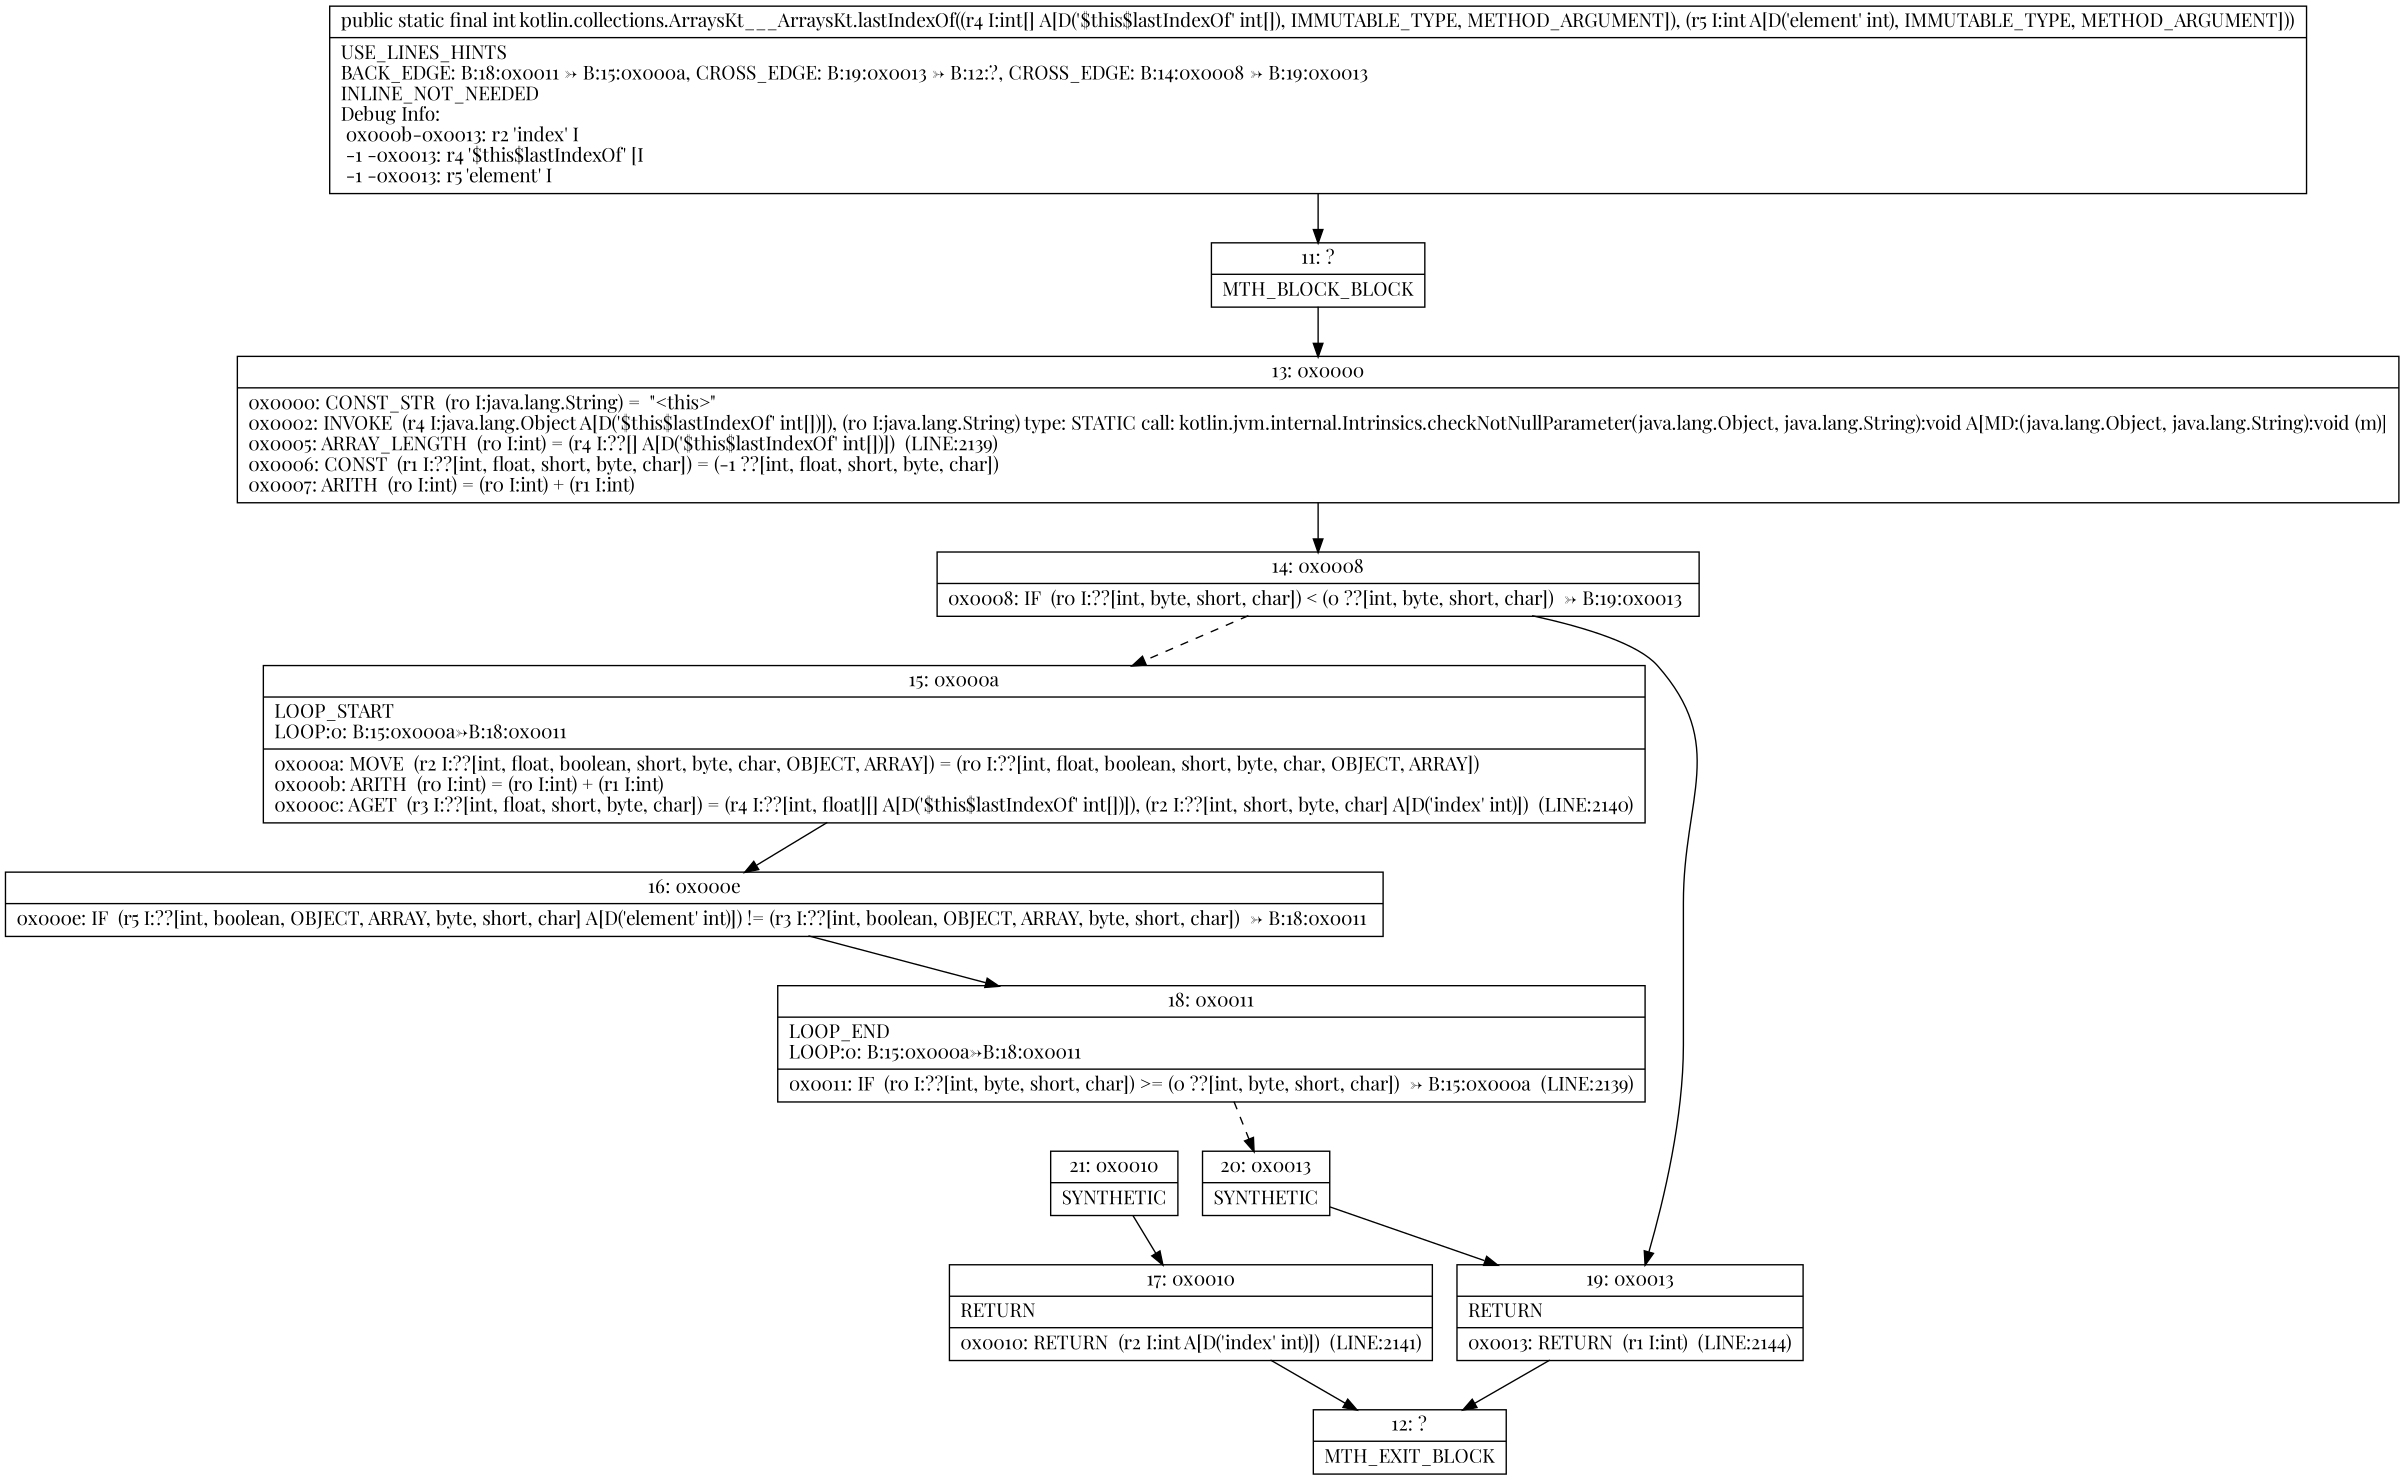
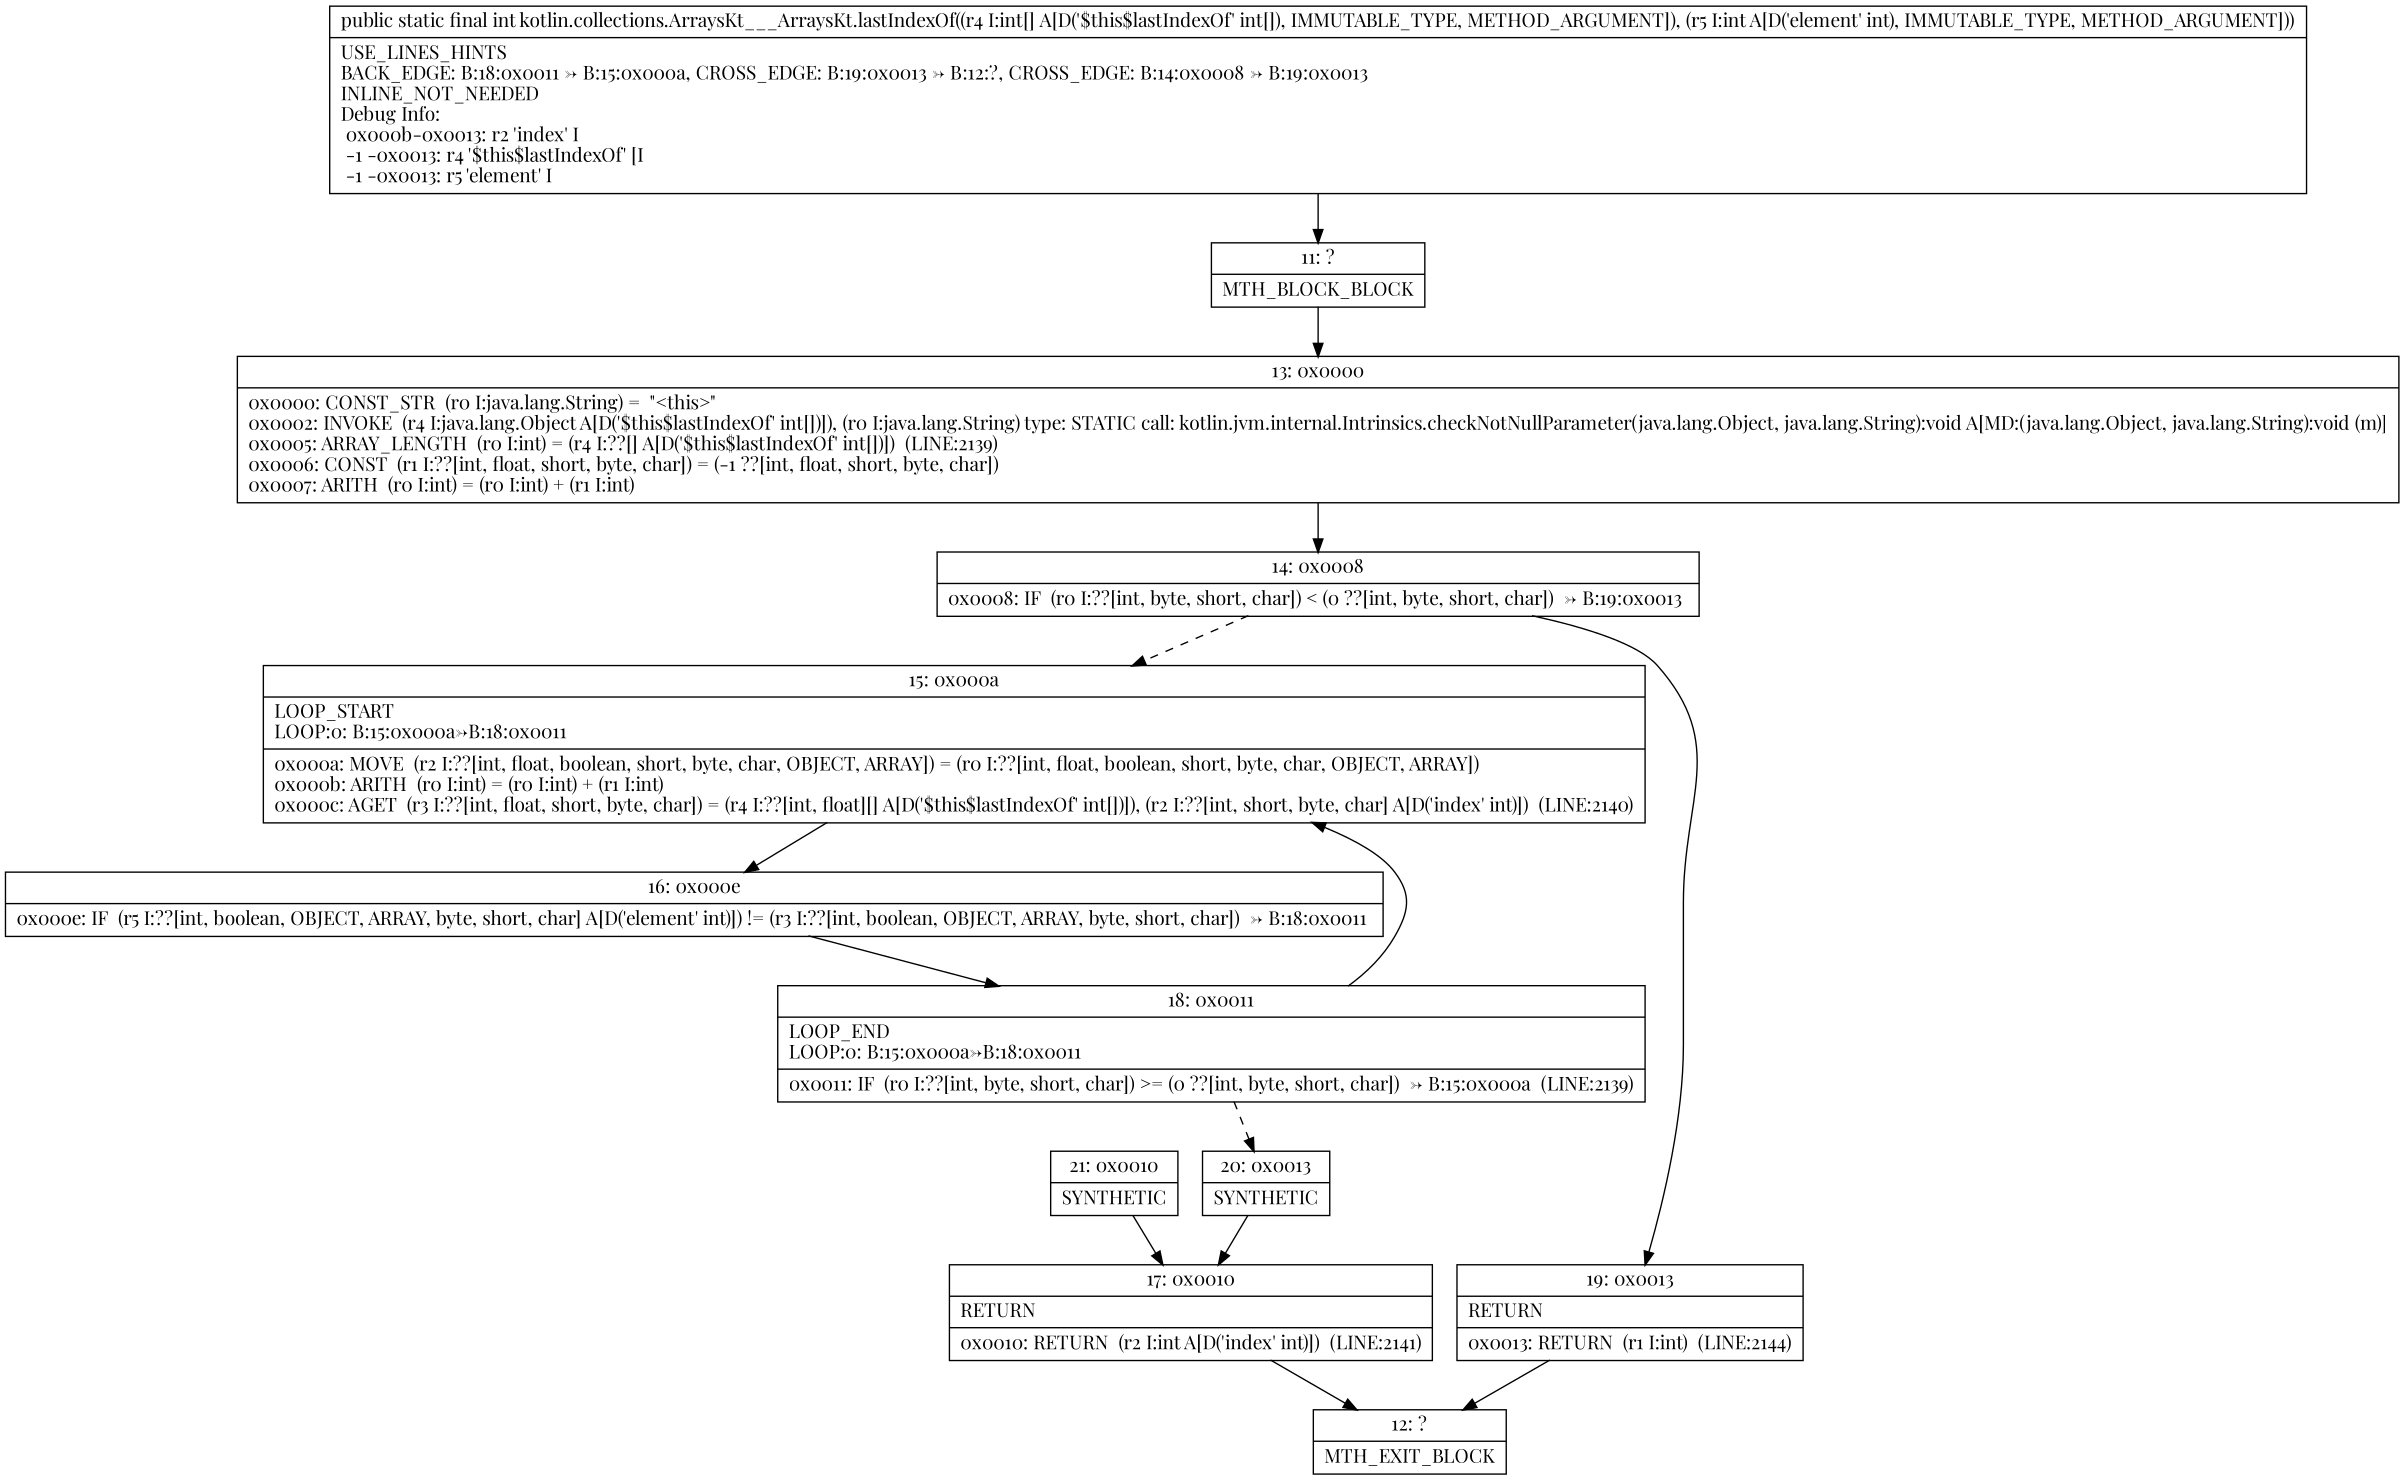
edge "18: 0x0011" -> "15: 0x000a": added
edge "20: 0x0013" -> "19: 0x0013": now "20: 0x0013" -> "17: 0x0010"
